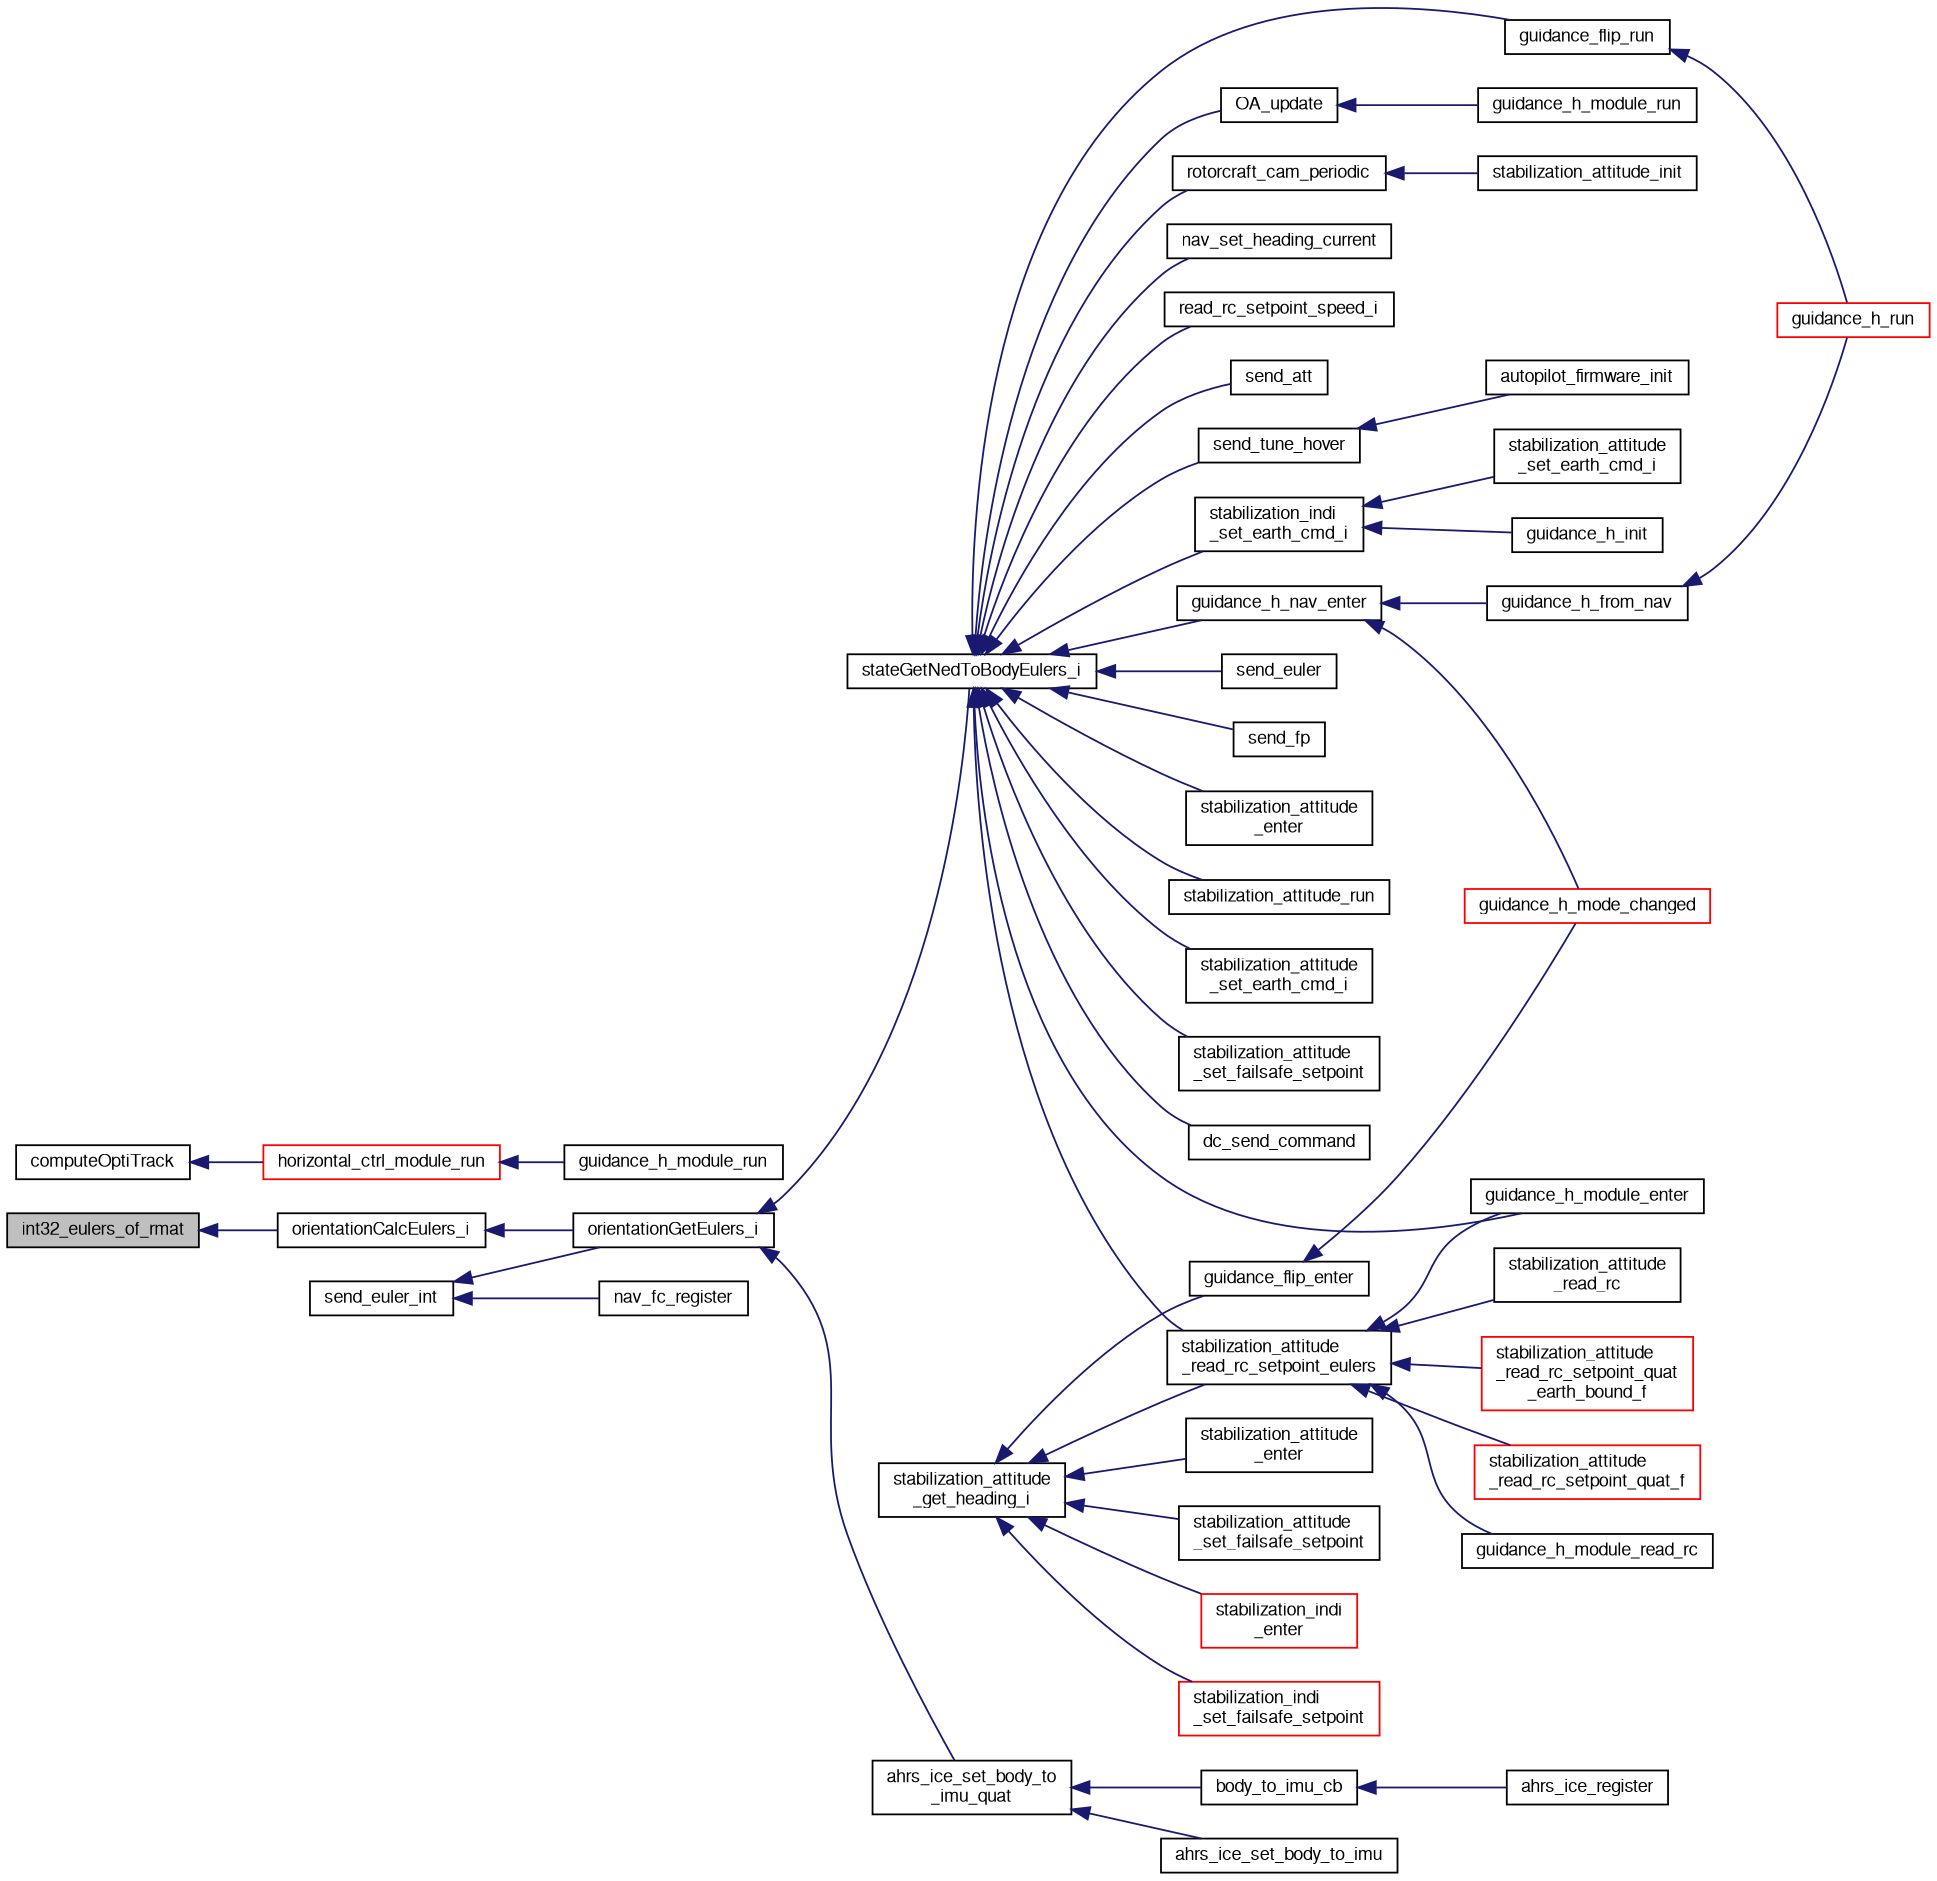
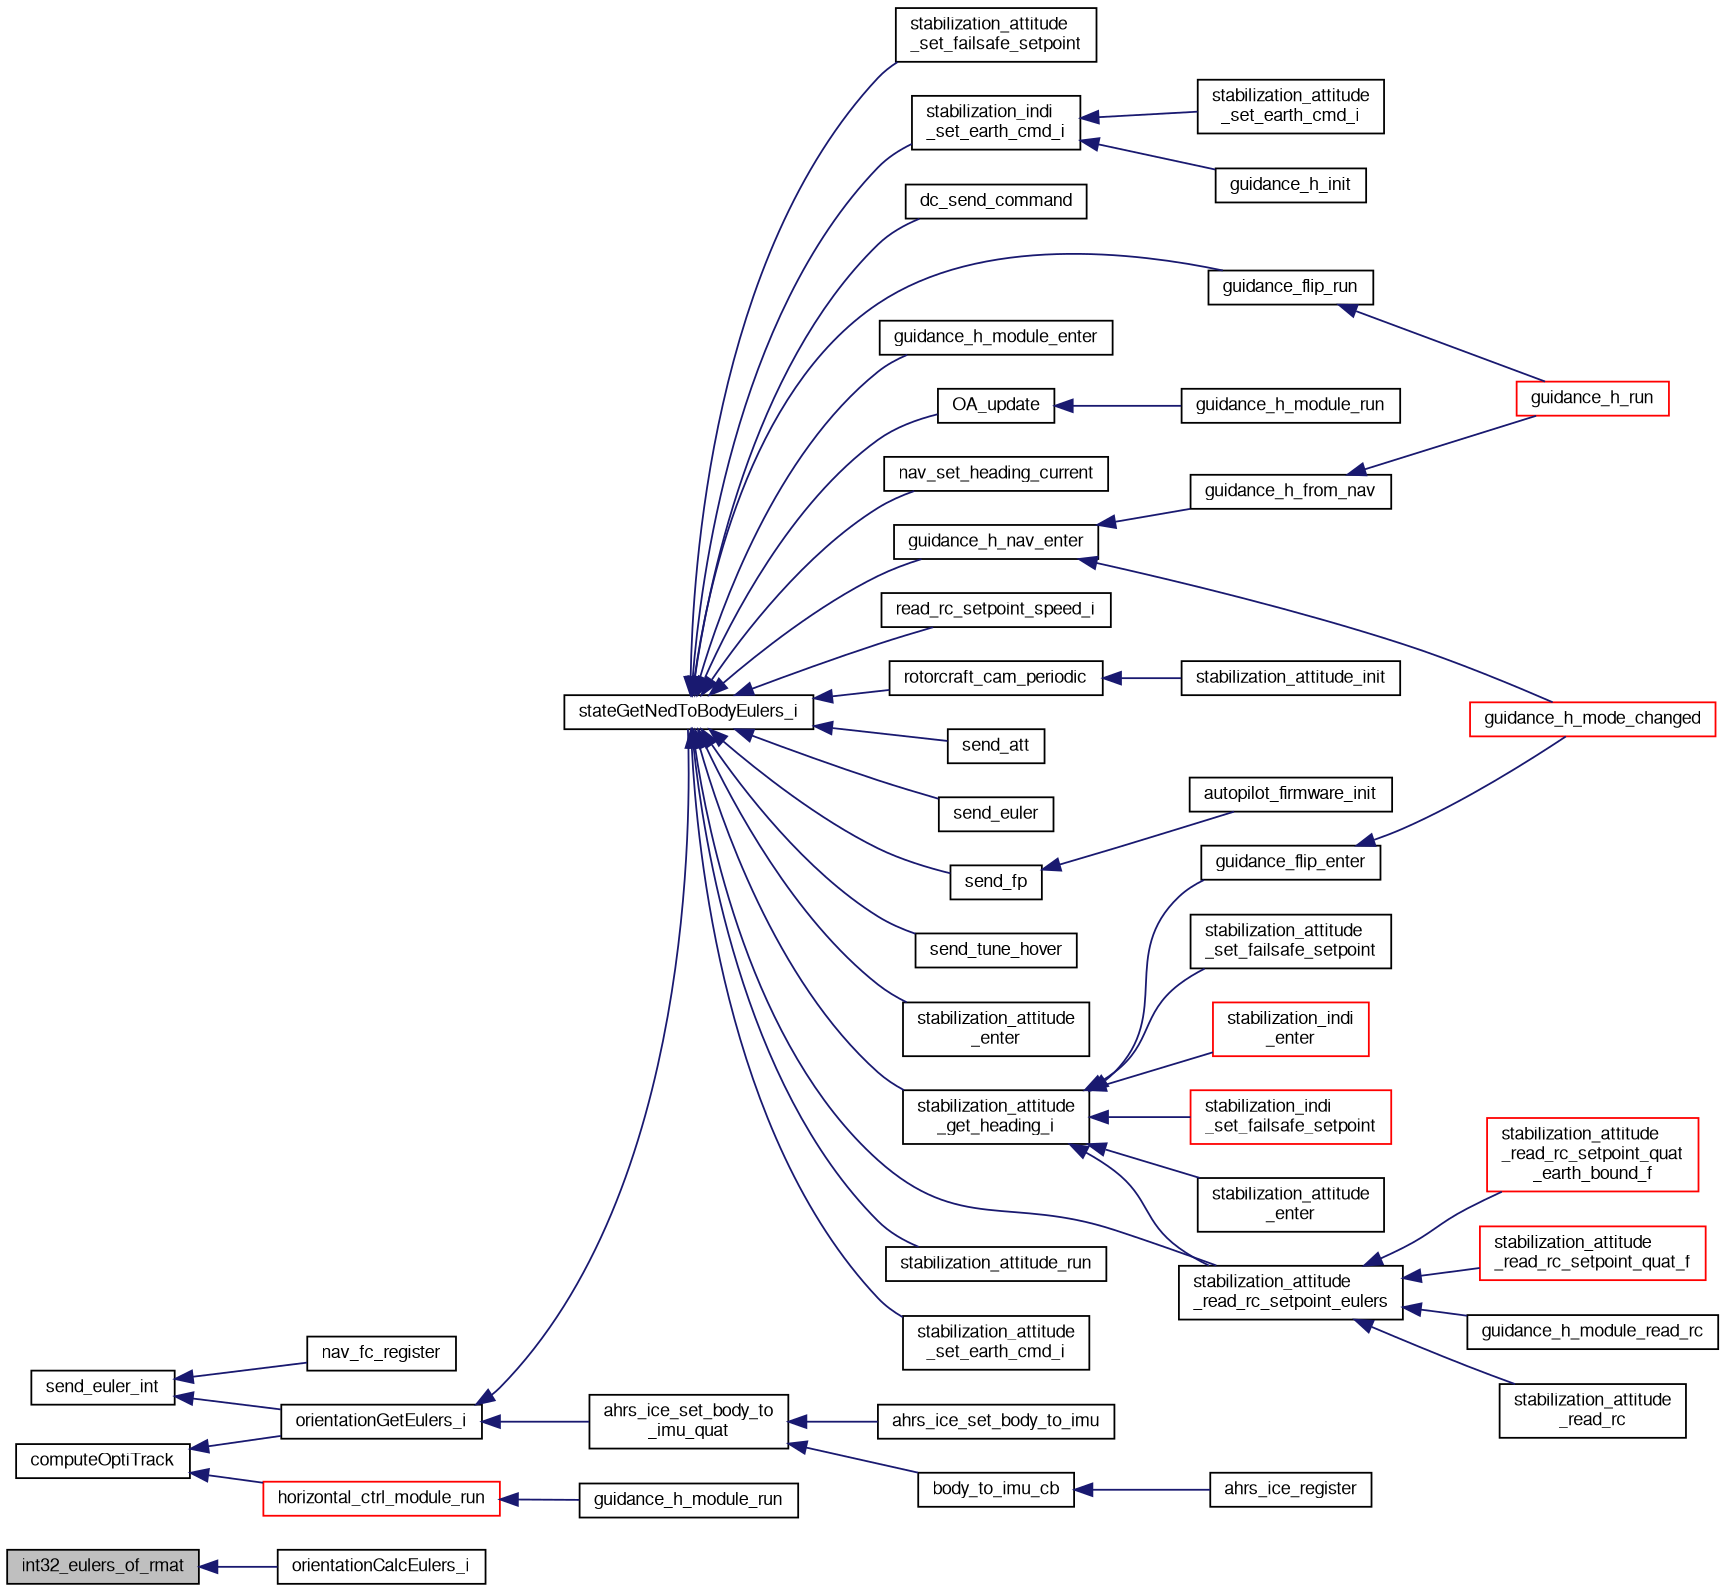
edge "autopilot_firmware_init" -> "send_tune_hover": now "autopilot_firmware_init" -> "send_fp"
edge "stabilization_attitude _get_heading_i" -> "stateGetNedToBodyEulers_i": added
edge "orientationGetEulers_i" -> "orientationCalcEulers_i": now "orientationGetEulers_i" -> "computeOptiTrack"
edge "guidance_h_module_enter" -> "stabilization_attitude _read_rc_setpoint_eulers": removed
